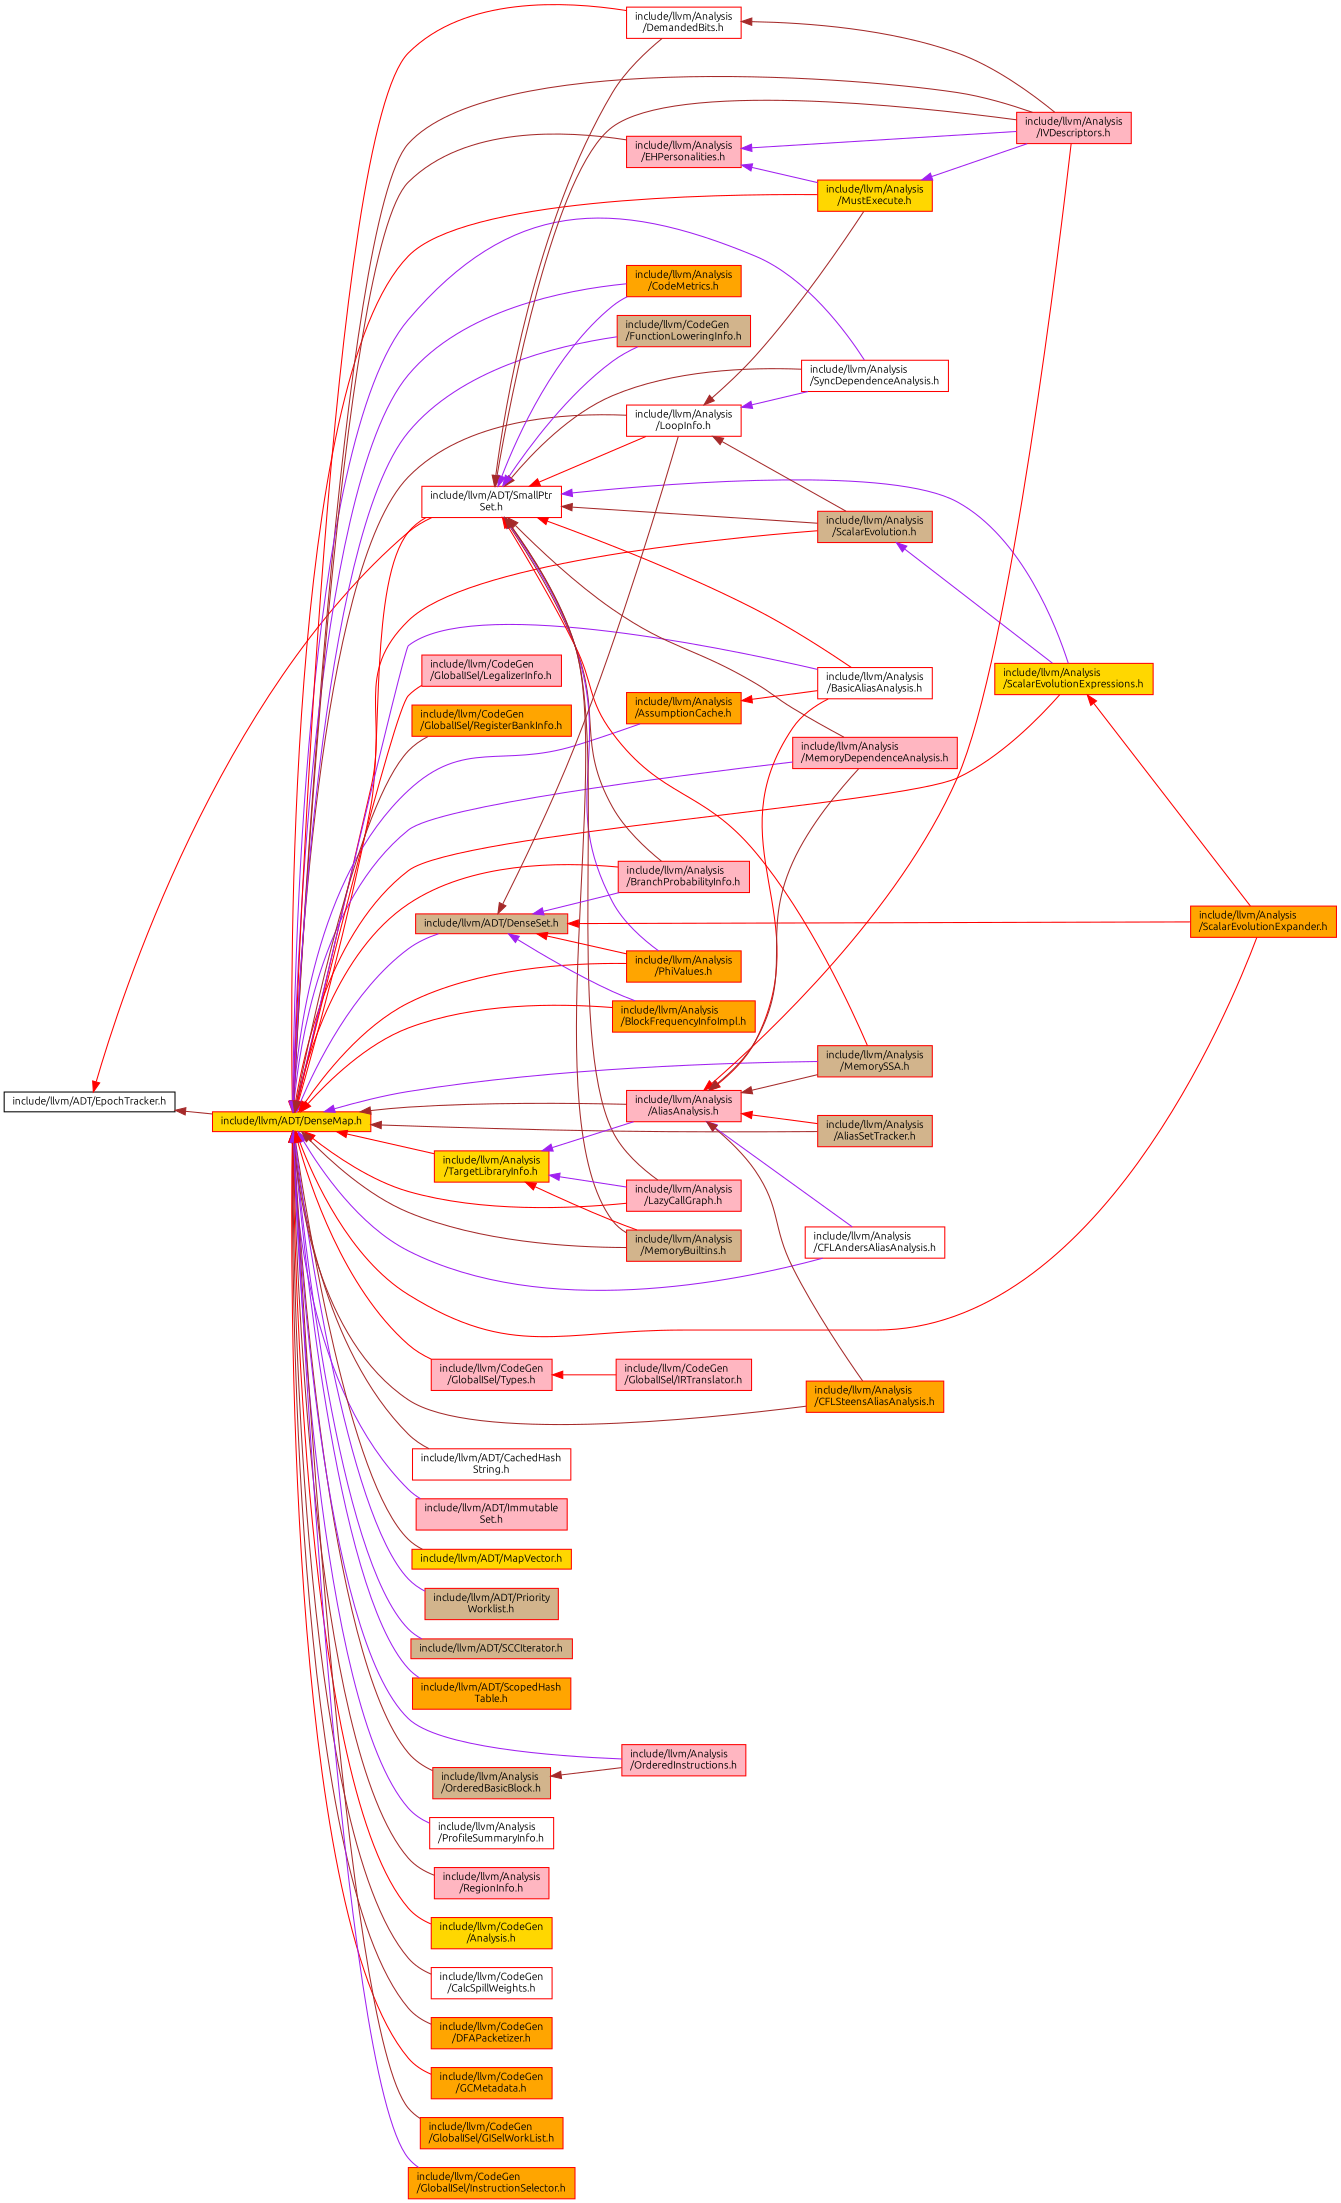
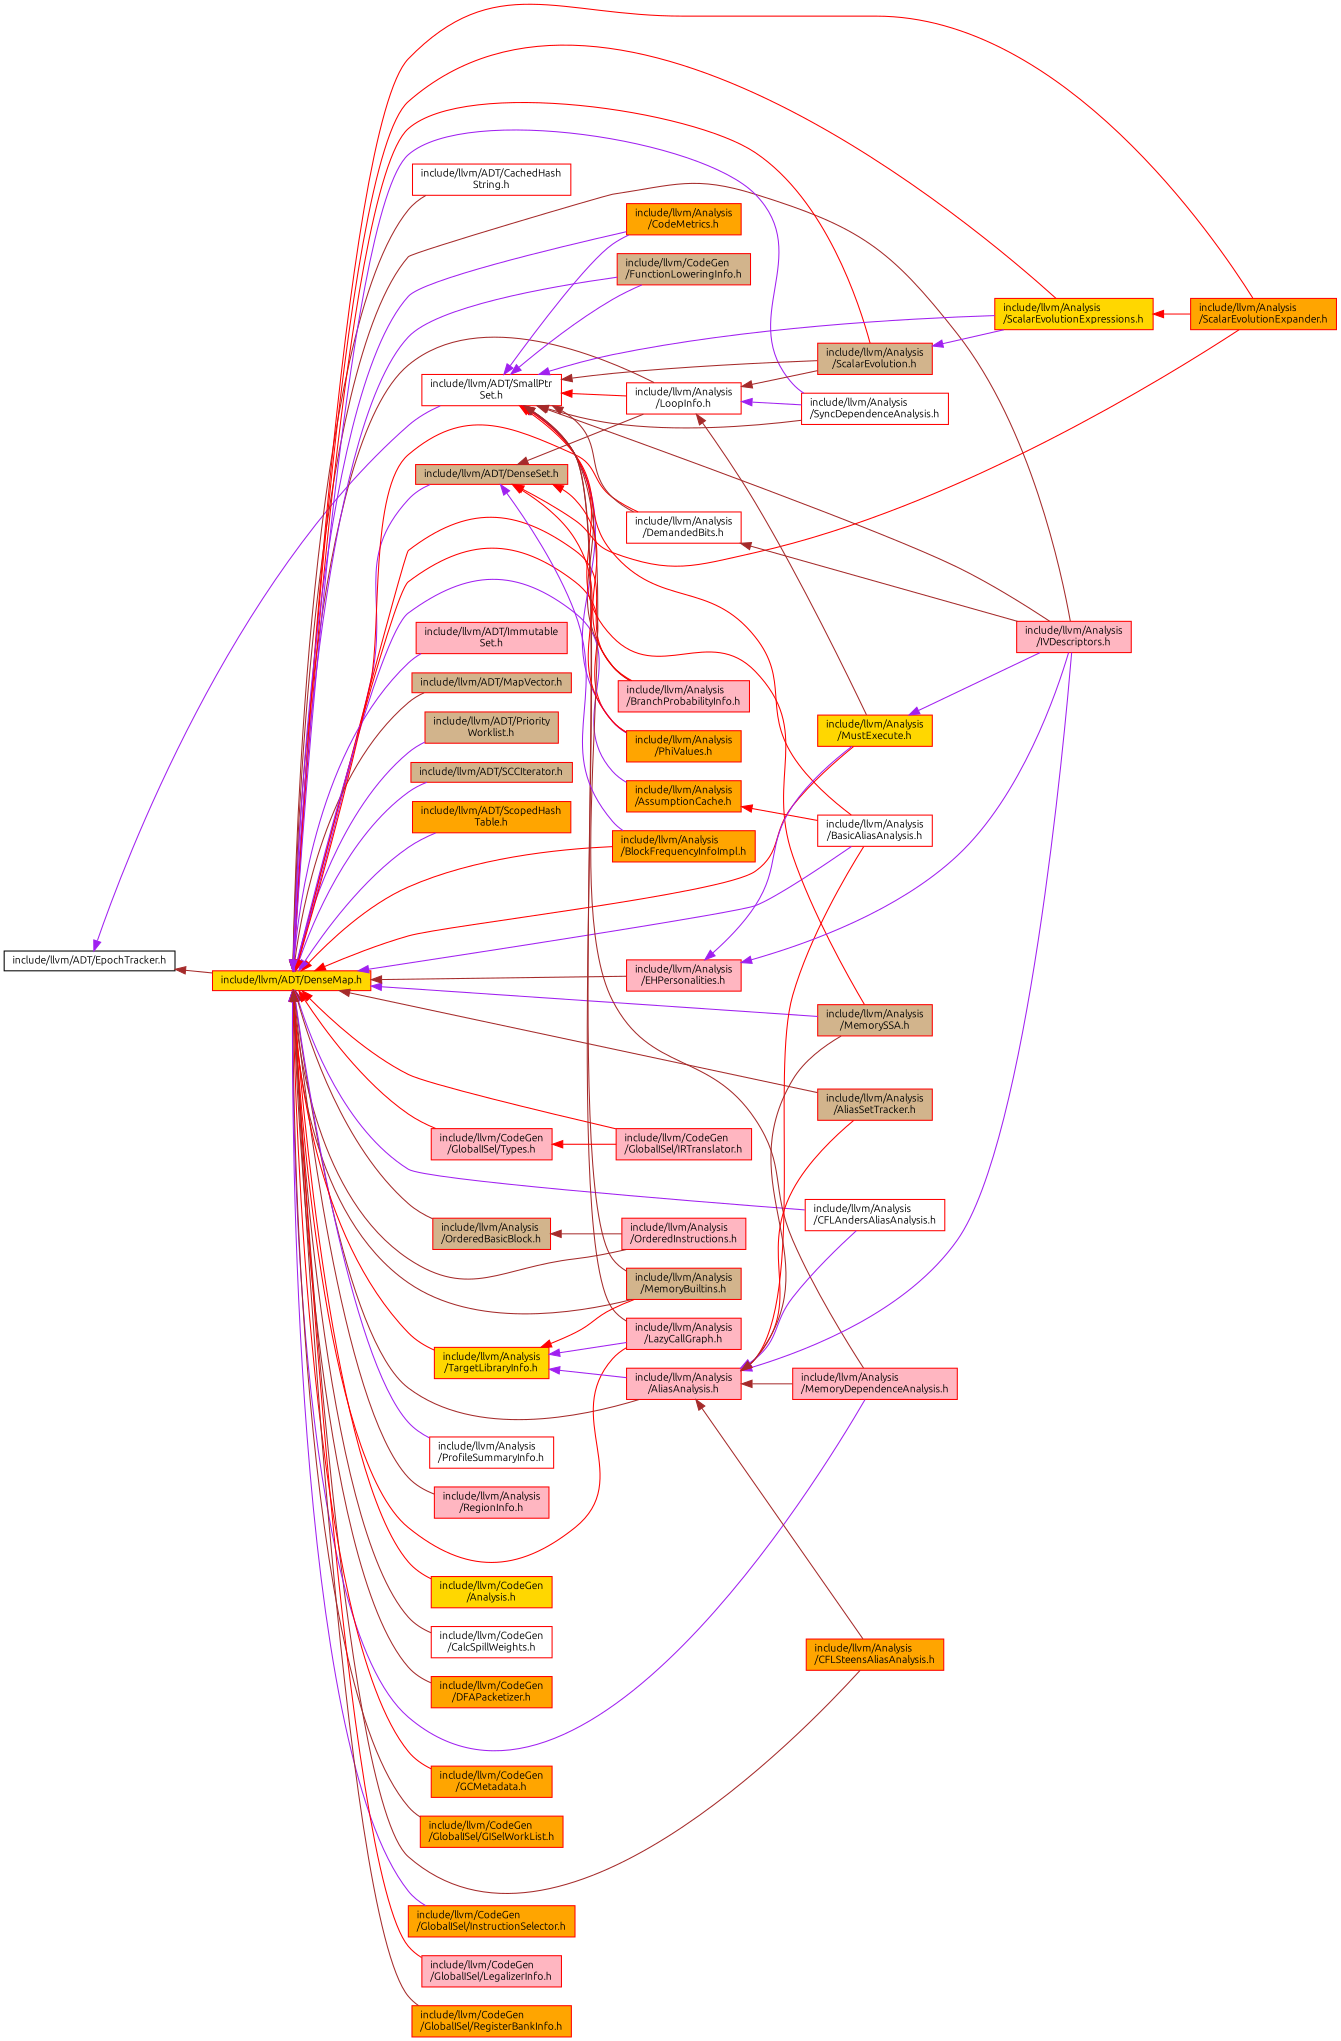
edge "include/llvm/Analysis /IVDescriptors.h" -> "include/llvm/Analysis /AliasAnalysis.h": color red -> purple
edge "include/llvm/ADT/SmallPtr Set.h" -> "include/llvm/ADT/EpochTracker.h": color red -> purple
edge "include/llvm/ADT/SmallPtr Set.h" -> "include/llvm/ADT/DenseMap.h": now "include/llvm/CodeGen /GlobalISel/IRTranslator.h" -> "include/llvm/ADT/DenseMap.h"
edge "include/llvm/Analysis /BranchProbabilityInfo.h" -> "include/llvm/ADT/DenseSet.h": color purple -> red
node "include/llvm/ADT/MapVector.h": fillcolor gold -> tan
edge "include/llvm/Analysis /OrderedInstructions.h" -> "include/llvm/ADT/DenseMap.h": color purple -> brown
